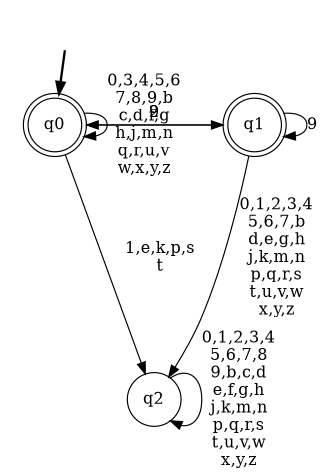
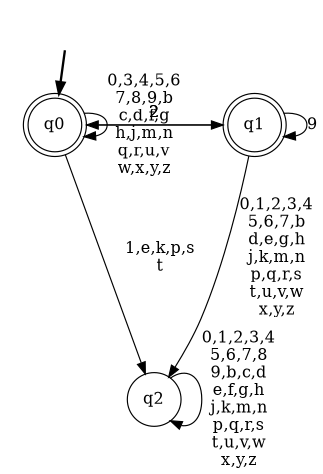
edge "q0" -> "q1": label "9" -> "2"
